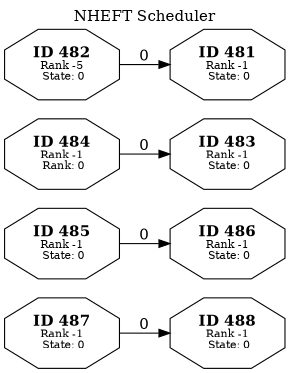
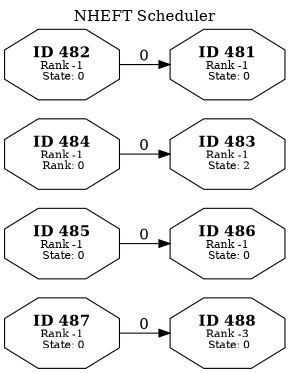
node "ID 482": text "Rank -5" -> "Rank -1"
node "ID 483": text "State: 0" -> "State: 2"
node "ID 488": text "Rank -1" -> "Rank -3"
